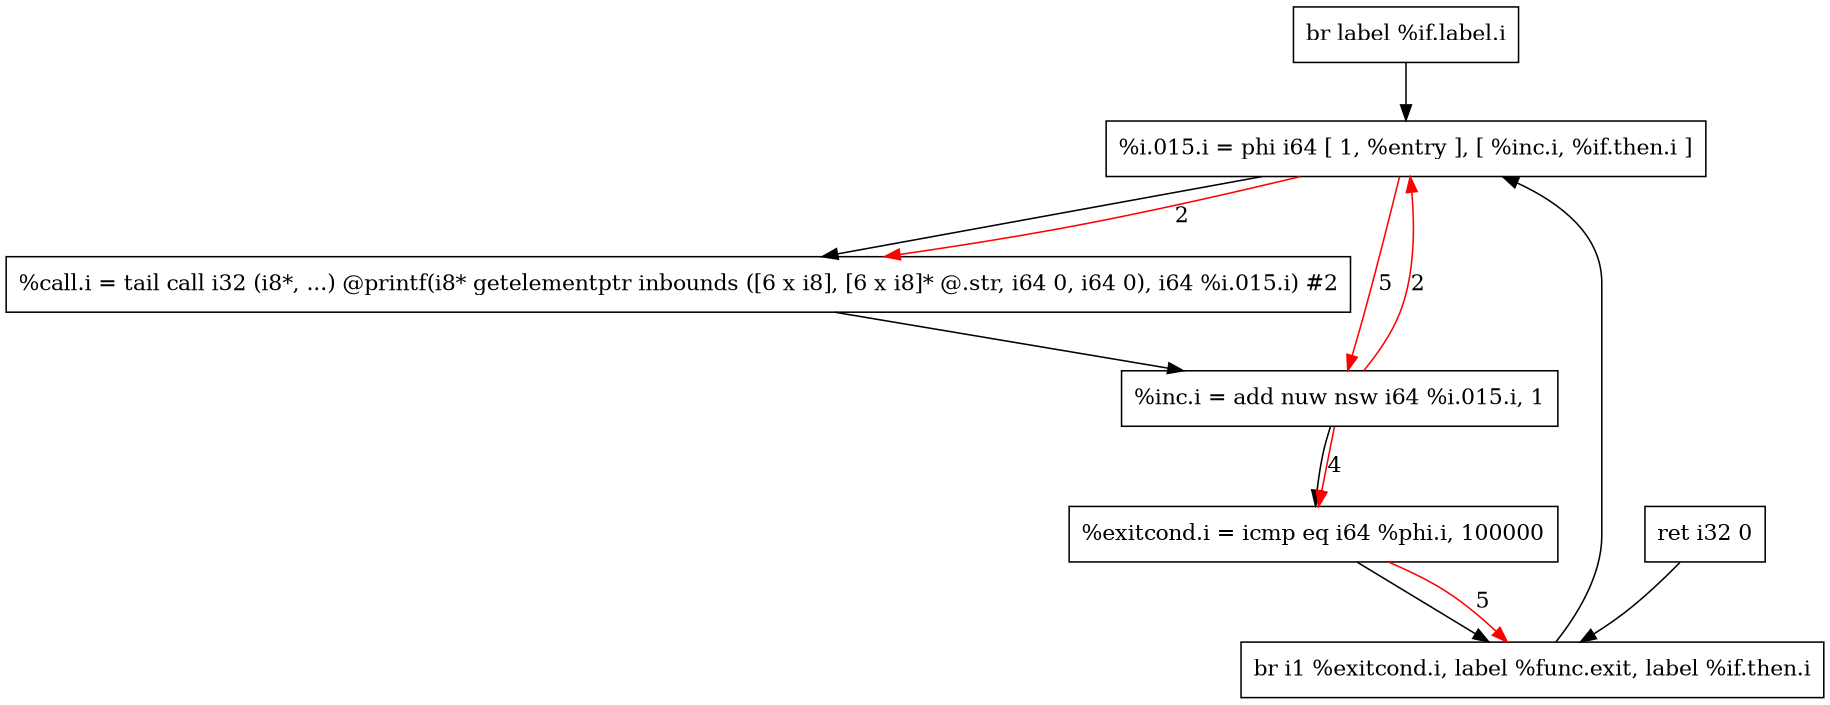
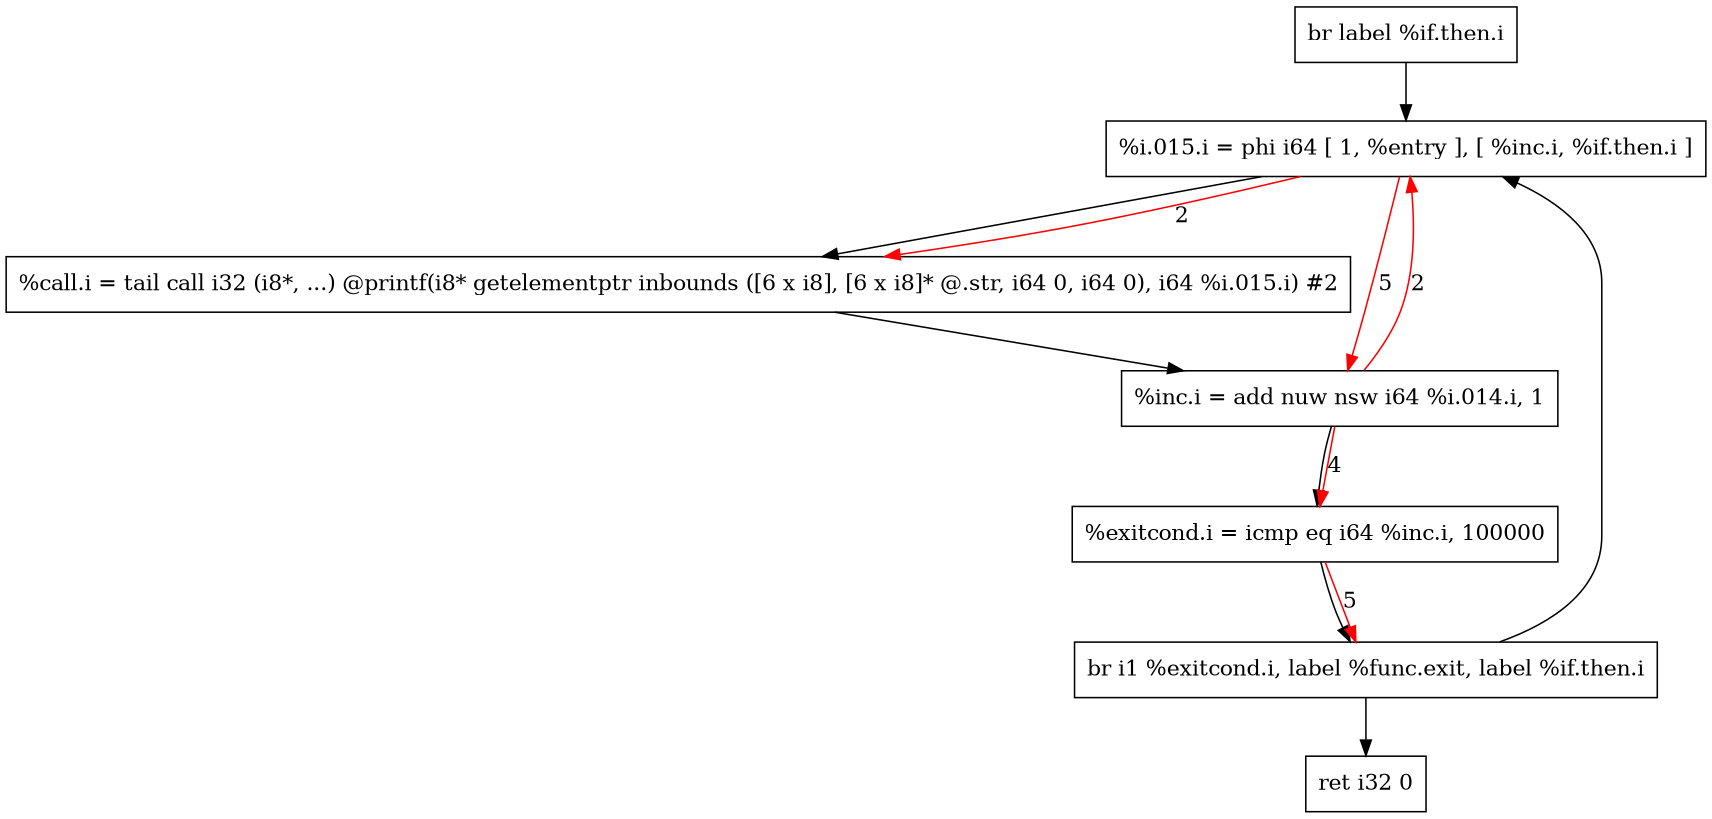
node "br label %if.label.i": label "br label %if.label.i" -> "br label %if.then.i"
node "%inc.i = add nuw nsw i64 %i.015.i, 1": label "%inc.i = add nuw nsw i64 %i.015.i, 1" -> "%inc.i = add nuw nsw i64 %i.014.i, 1"
node "%exitcond.i = icmp eq i64 %phi.i, 100000": label "%exitcond.i = icmp eq i64 %phi.i, 100000" -> "%exitcond.i = icmp eq i64 %inc.i, 100000"
edge "ret i32 0" -> "br i1 %exitcond.i, label %func.exit, label %if.then.i": reversed
